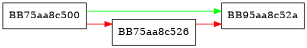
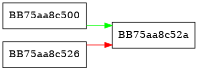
node "BB95aa8c52a": label "BB95aa8c52a" -> "BB75aa8c52a"
edge "BB75aa8c500" -> "BB75aa8c526": removed
